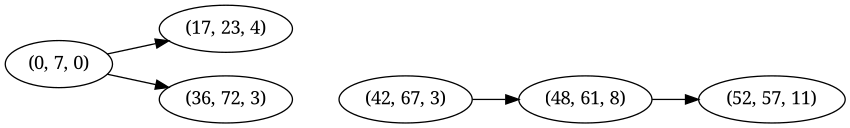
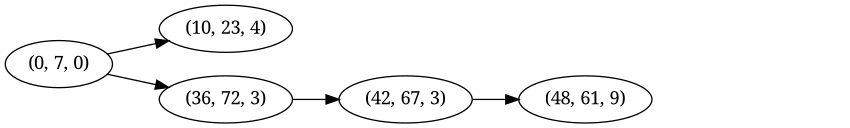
node "(17, 23, 4)": label "(17, 23, 4)" -> "(10, 23, 4)"
edge "(36, 72, 3)" -> "(42, 67, 3)": added
node "(48, 61, 8)": label "(48, 61, 8)" -> "(48, 61, 9)"
node "(52, 57, 11)": removed
